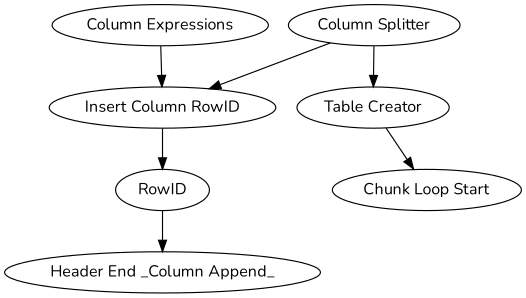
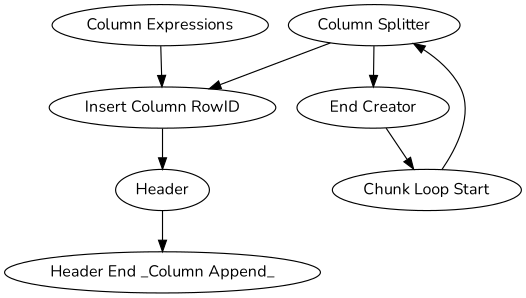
edge "Chunk Loop Start" -> "Column Splitter": added
node "Table Creator": label "Table Creator" -> "End Creator"
node "RowID": label "RowID" -> "Header"
